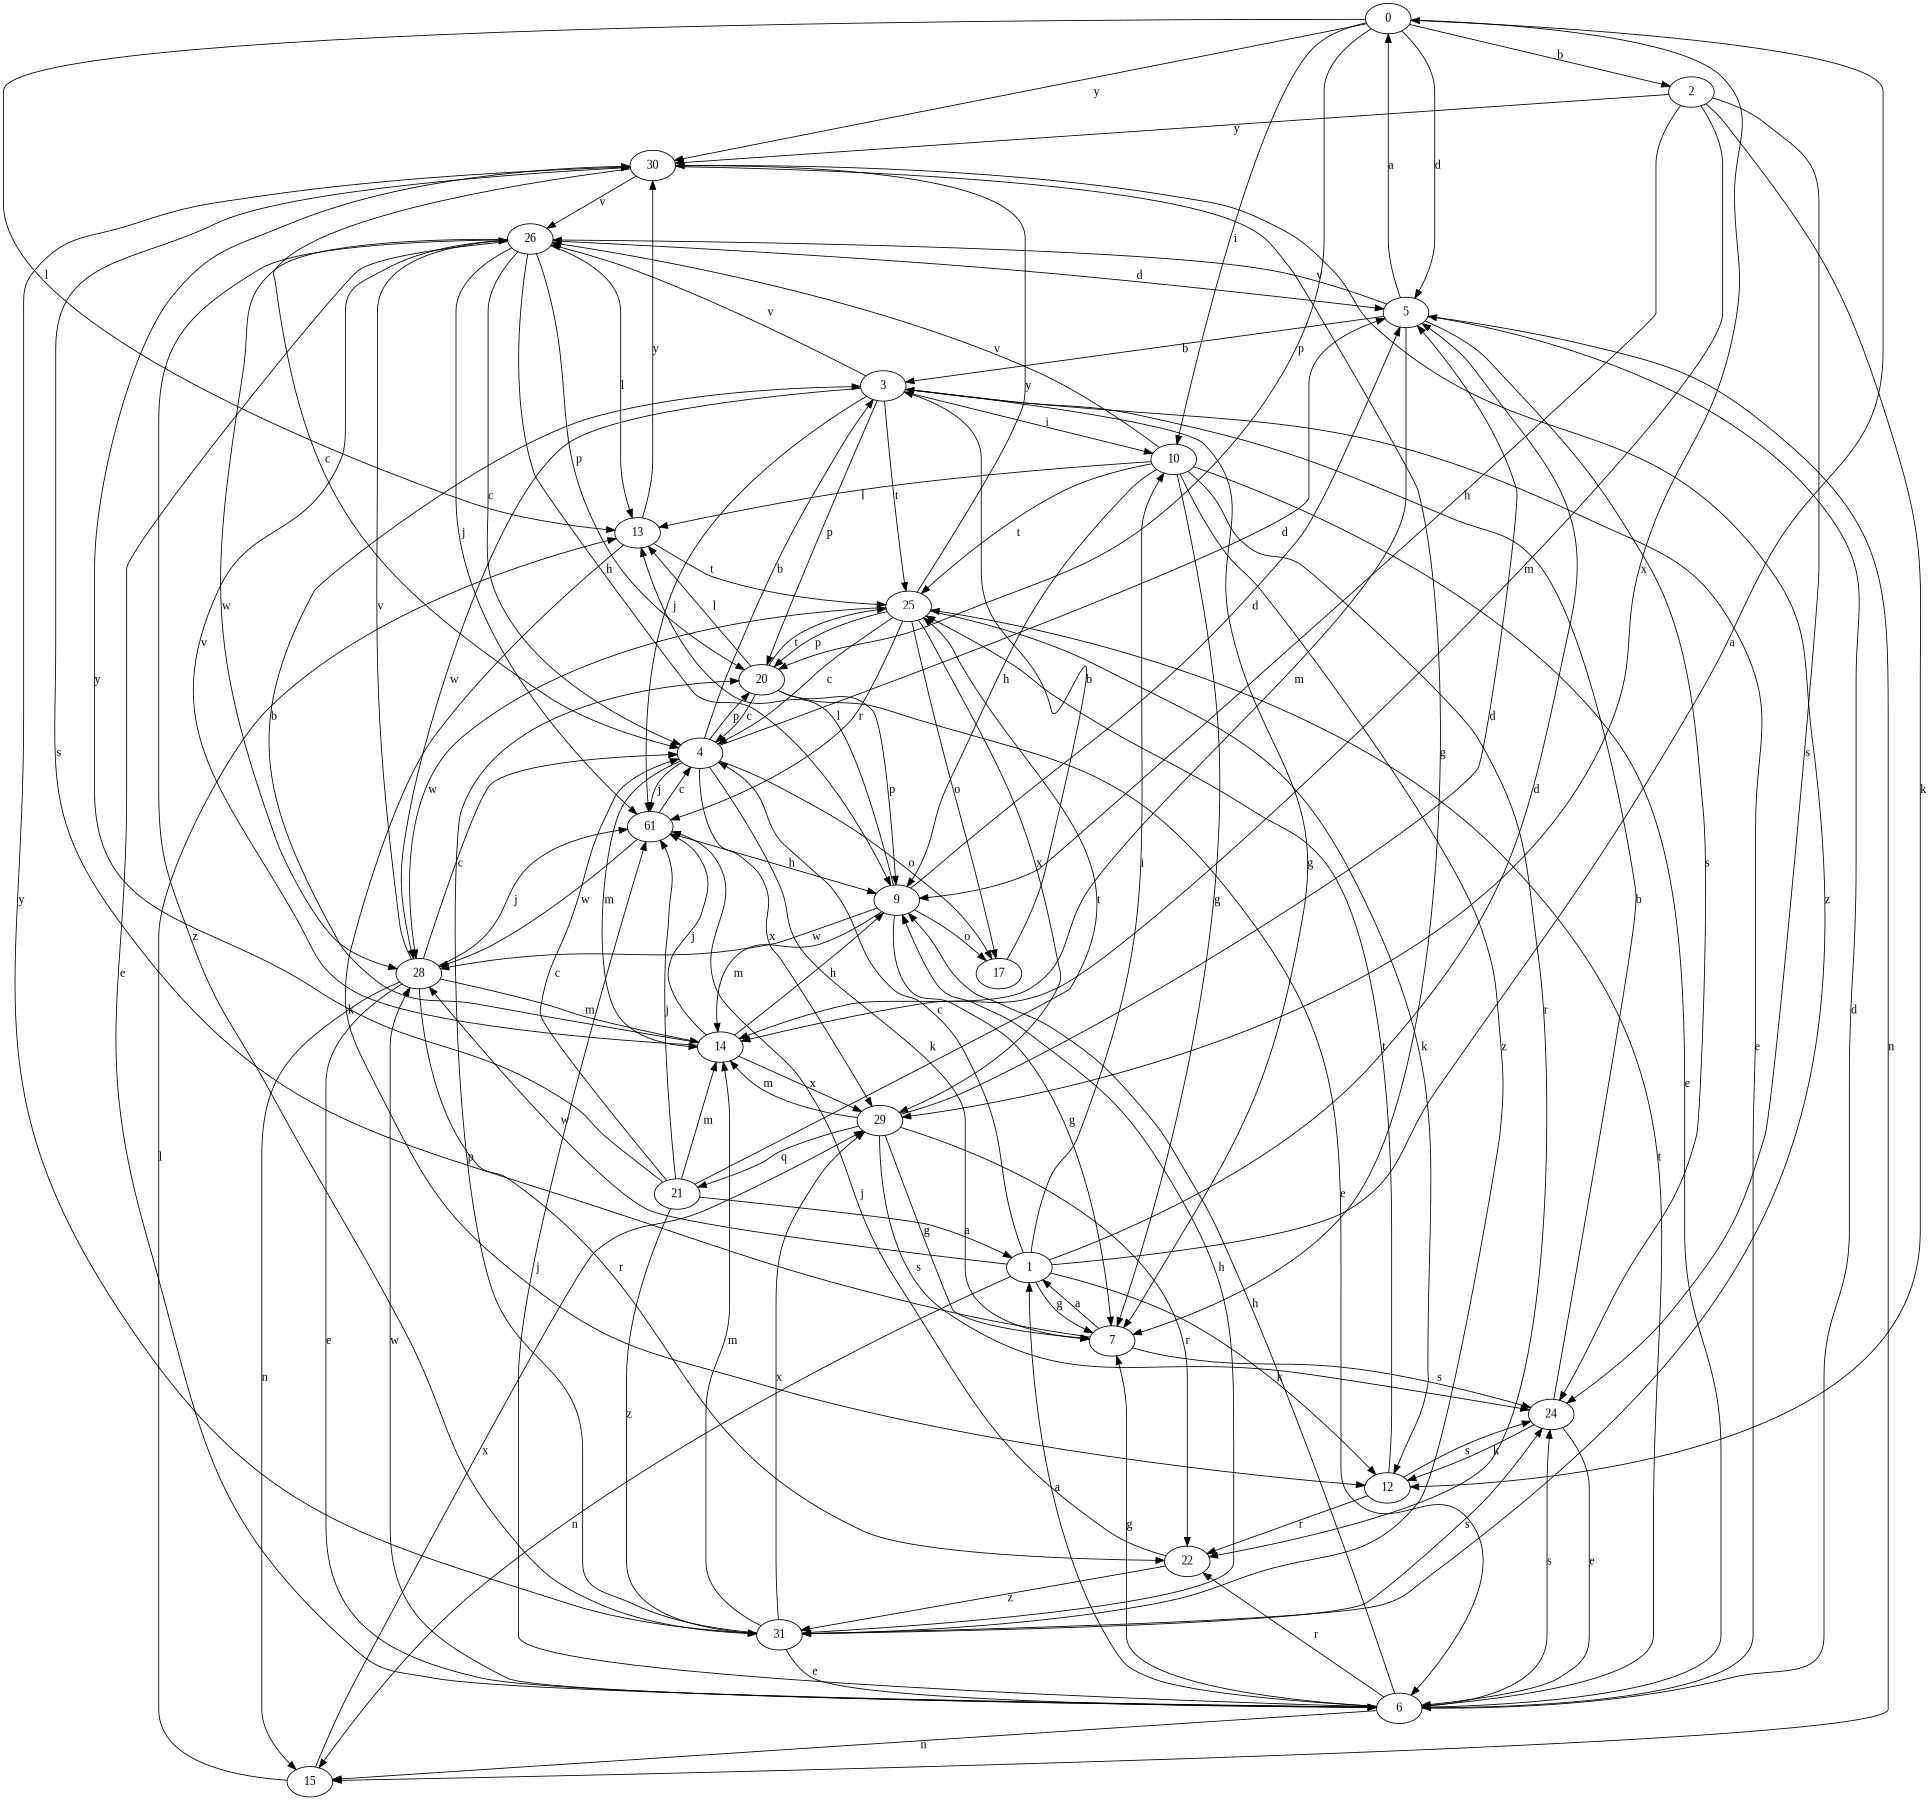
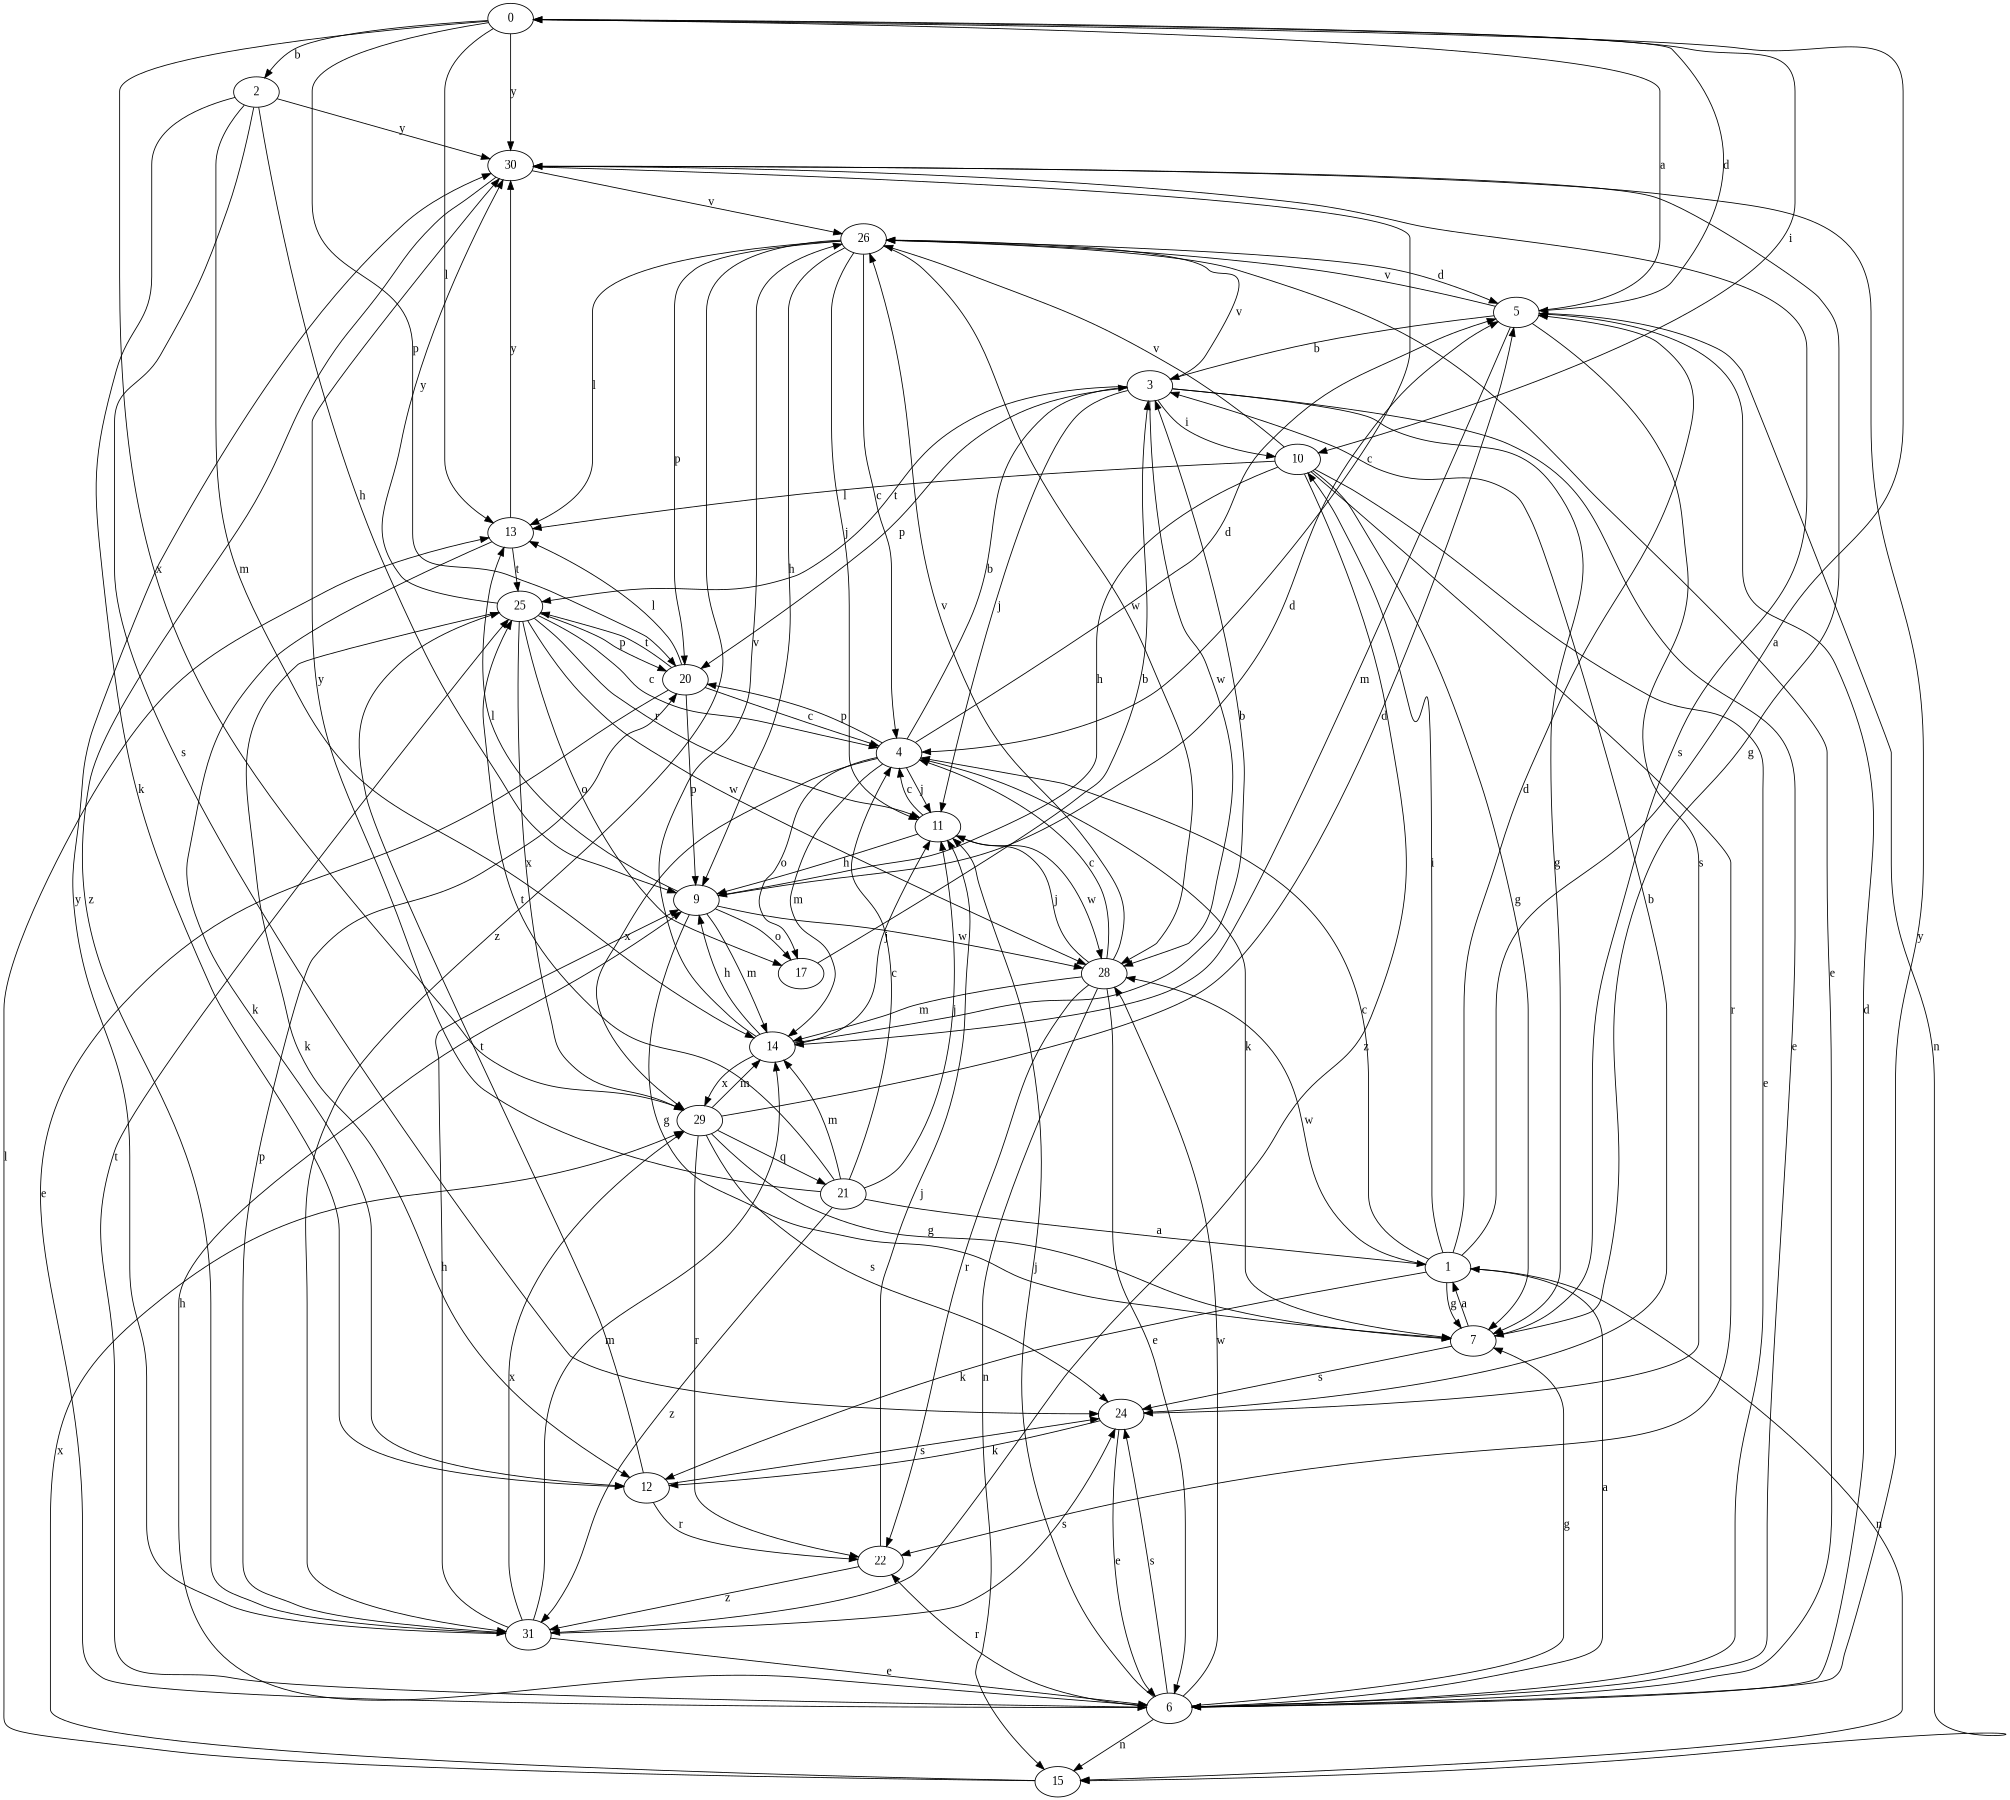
edge "10" -> "25": removed, label "t"
edge "6" -> "30": added, label "y"
node "61": label "61" -> "11"
